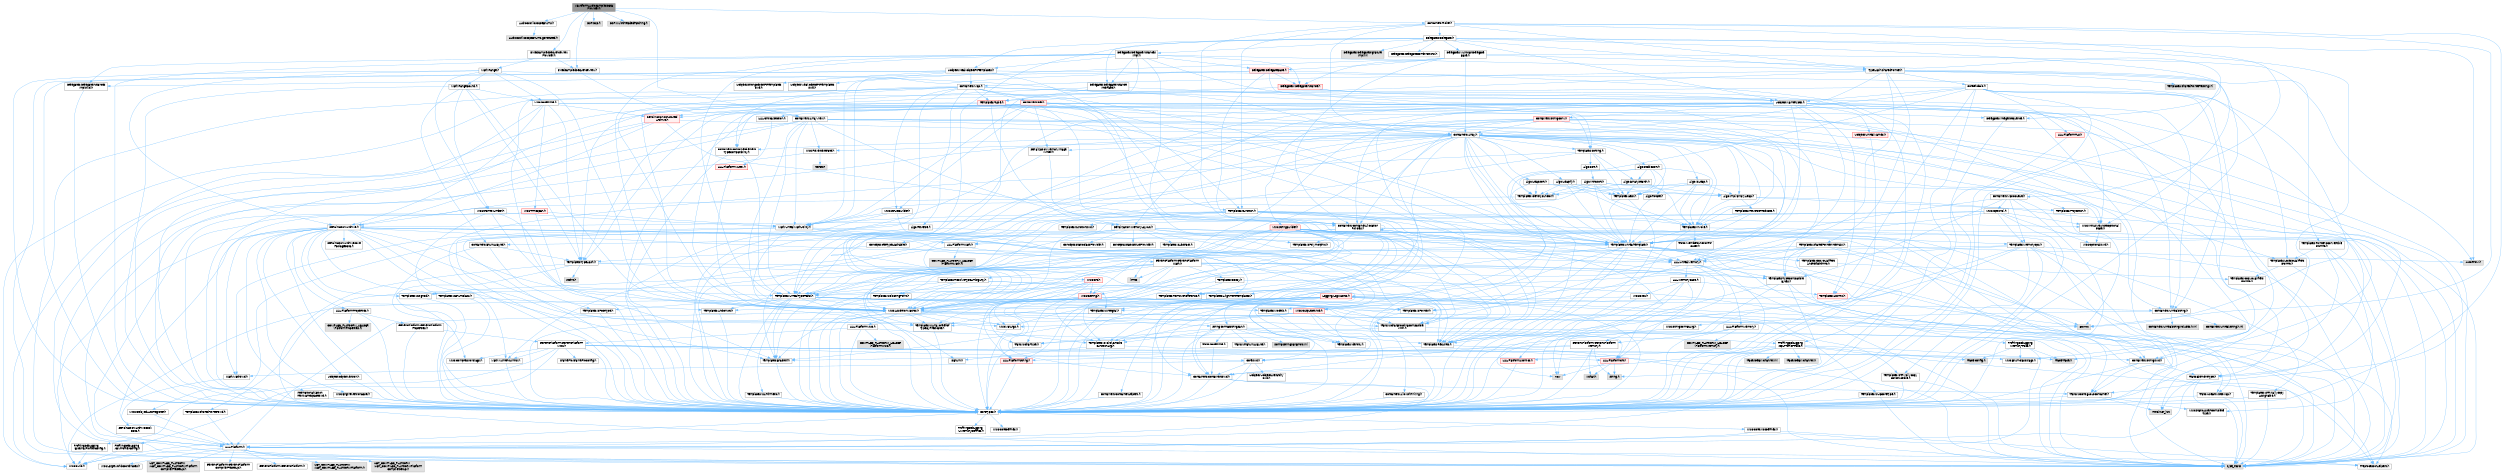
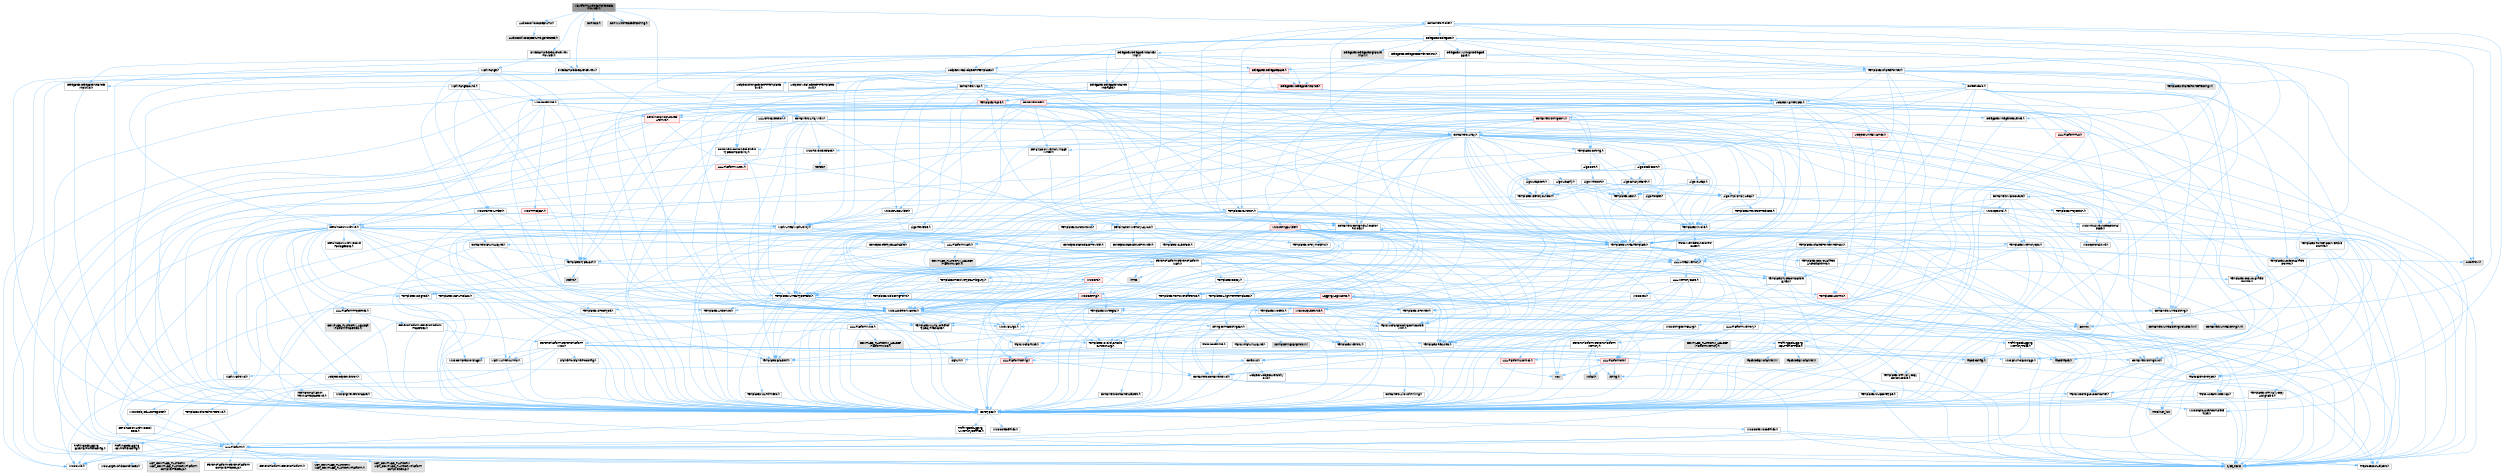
node "TypeHash/SharedPointer.h": label "TypeHash/SharedPointer.h" -> "Templates/SharedPointer.h"
